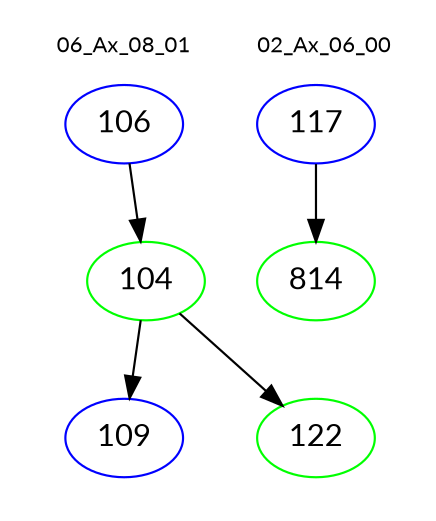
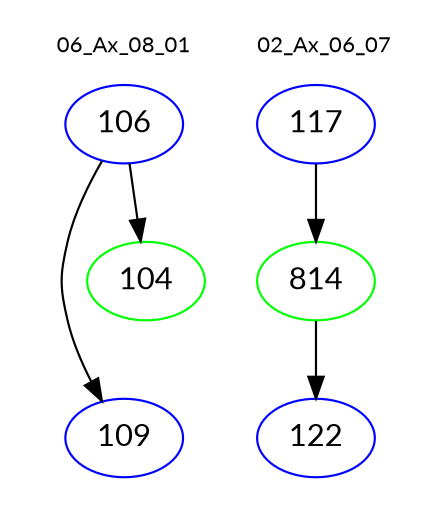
cluster "02_Ax_06_00": label "02_Ax_06_00" -> "02_Ax_06_07"
edge "104" -> "122": now "814" -> "122"
edge "104" -> "109": now "106" -> "109"
node "122": color green -> blue
